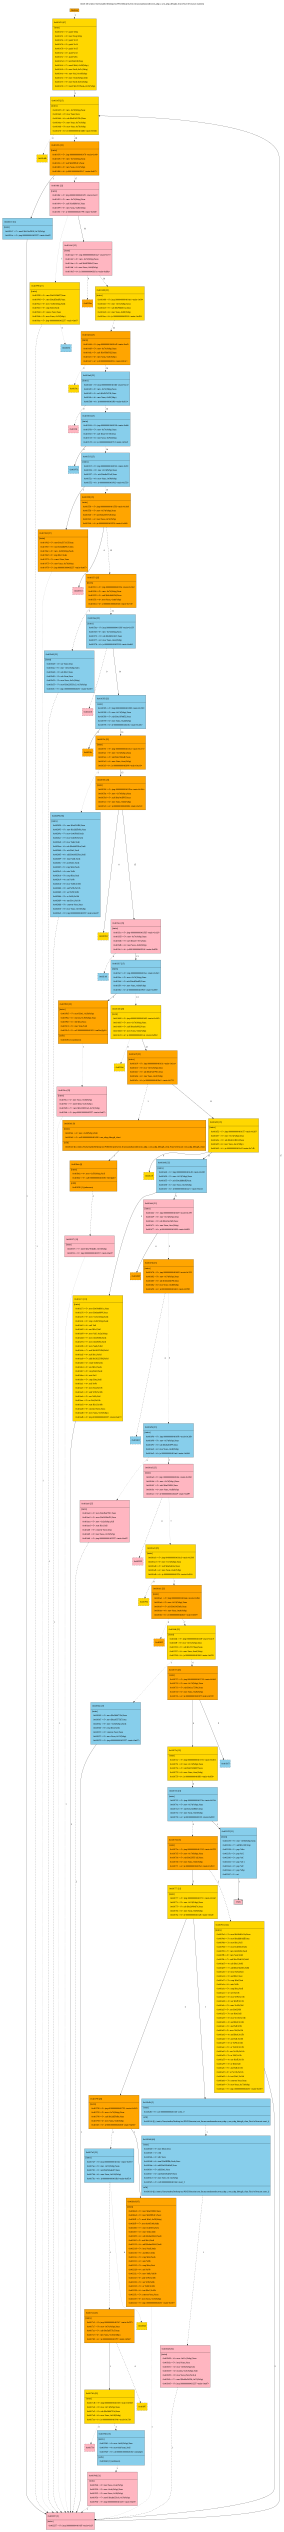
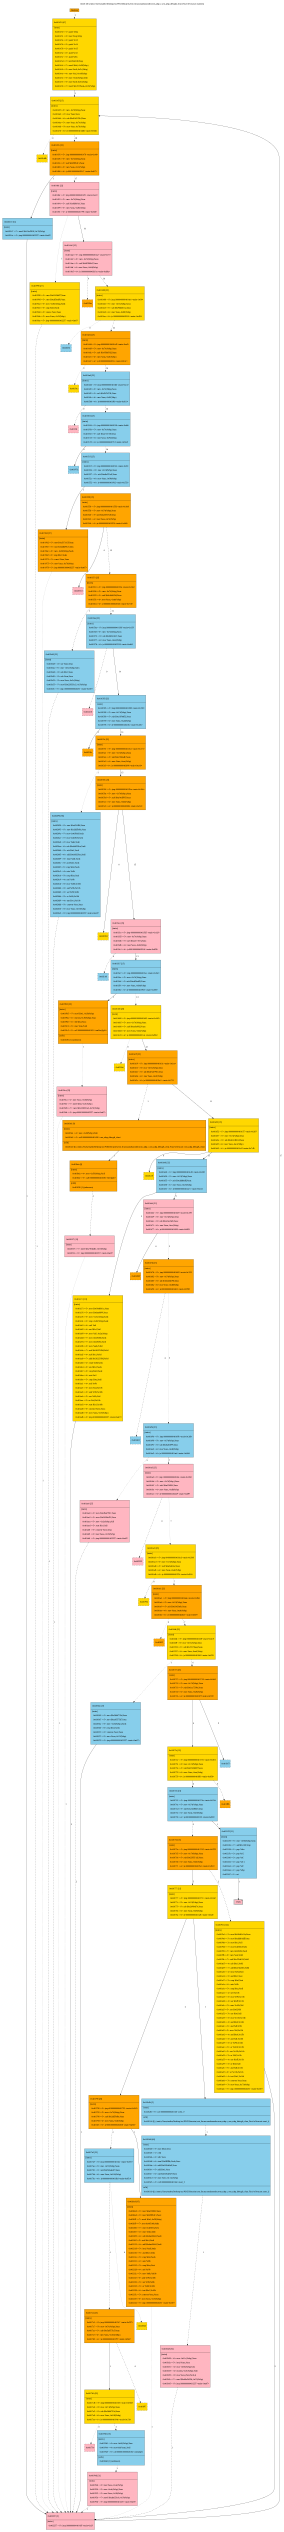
edge "0x401998 [27]" -> "0x402180": now "0x4014bb [25]" -> "0x402180"
edge "0x40151f [25]" -> "0x401538 [25]": removed, label "15"
node "0x401f8b": added
